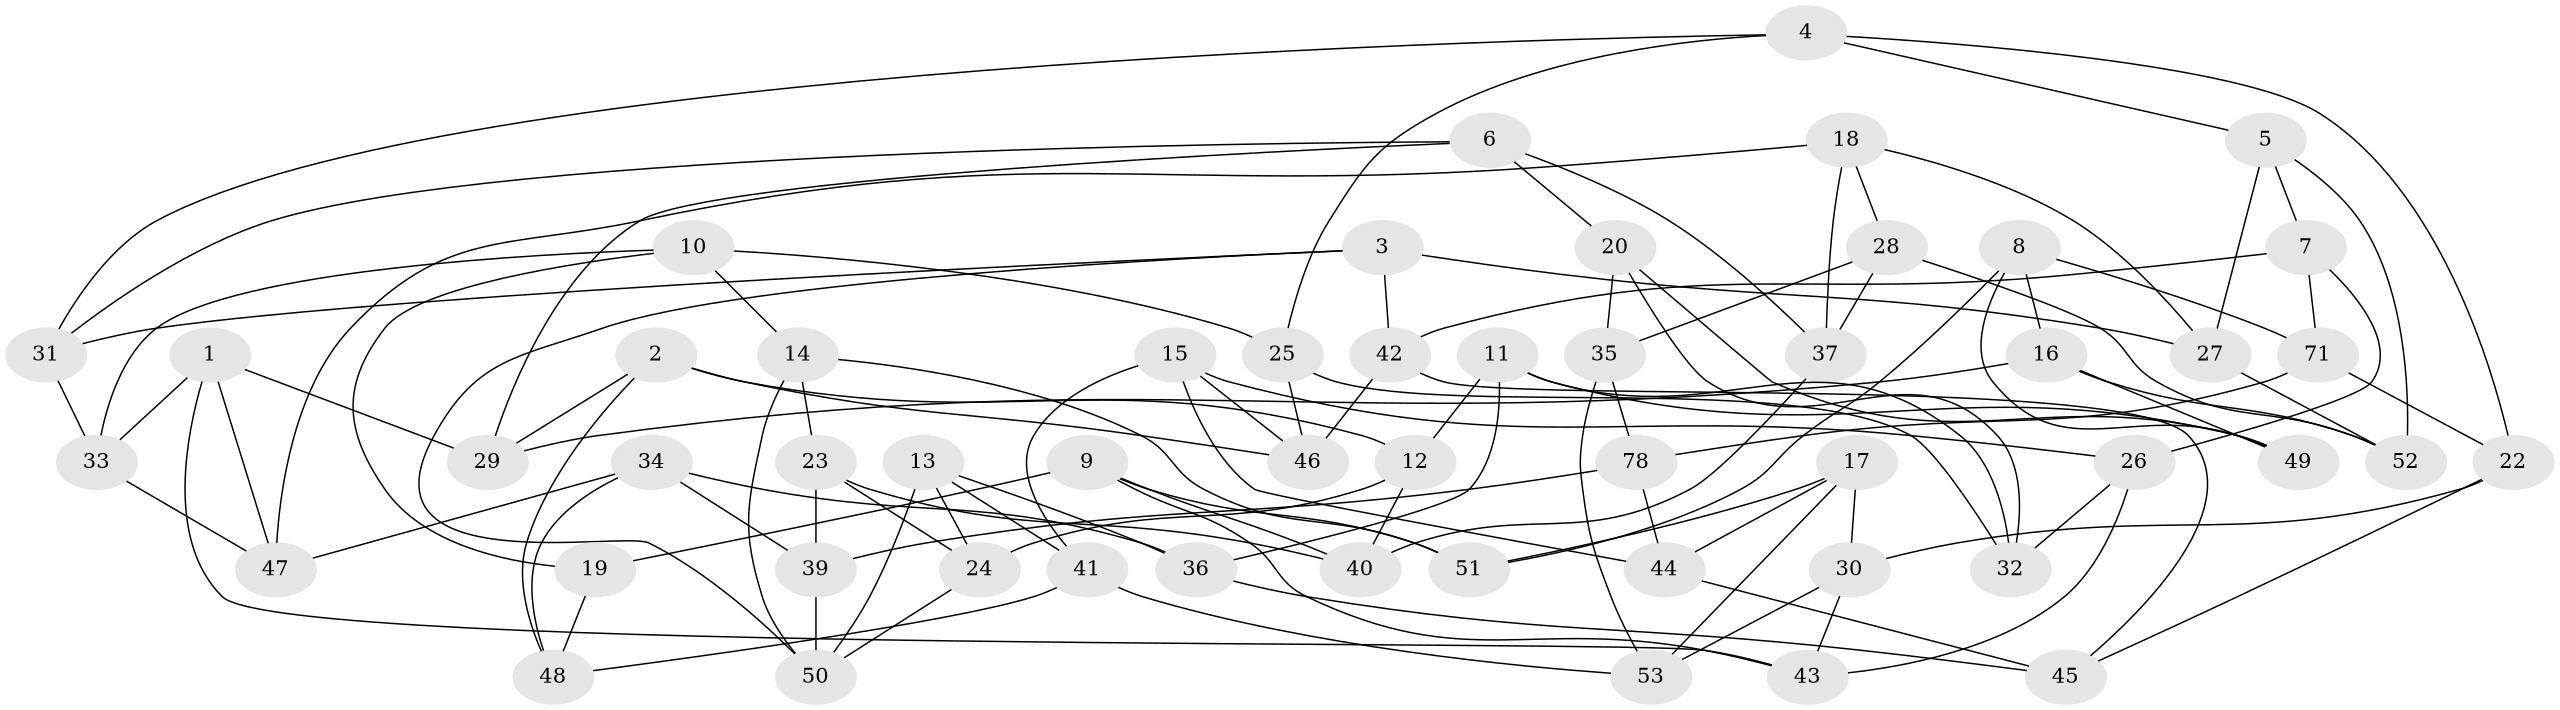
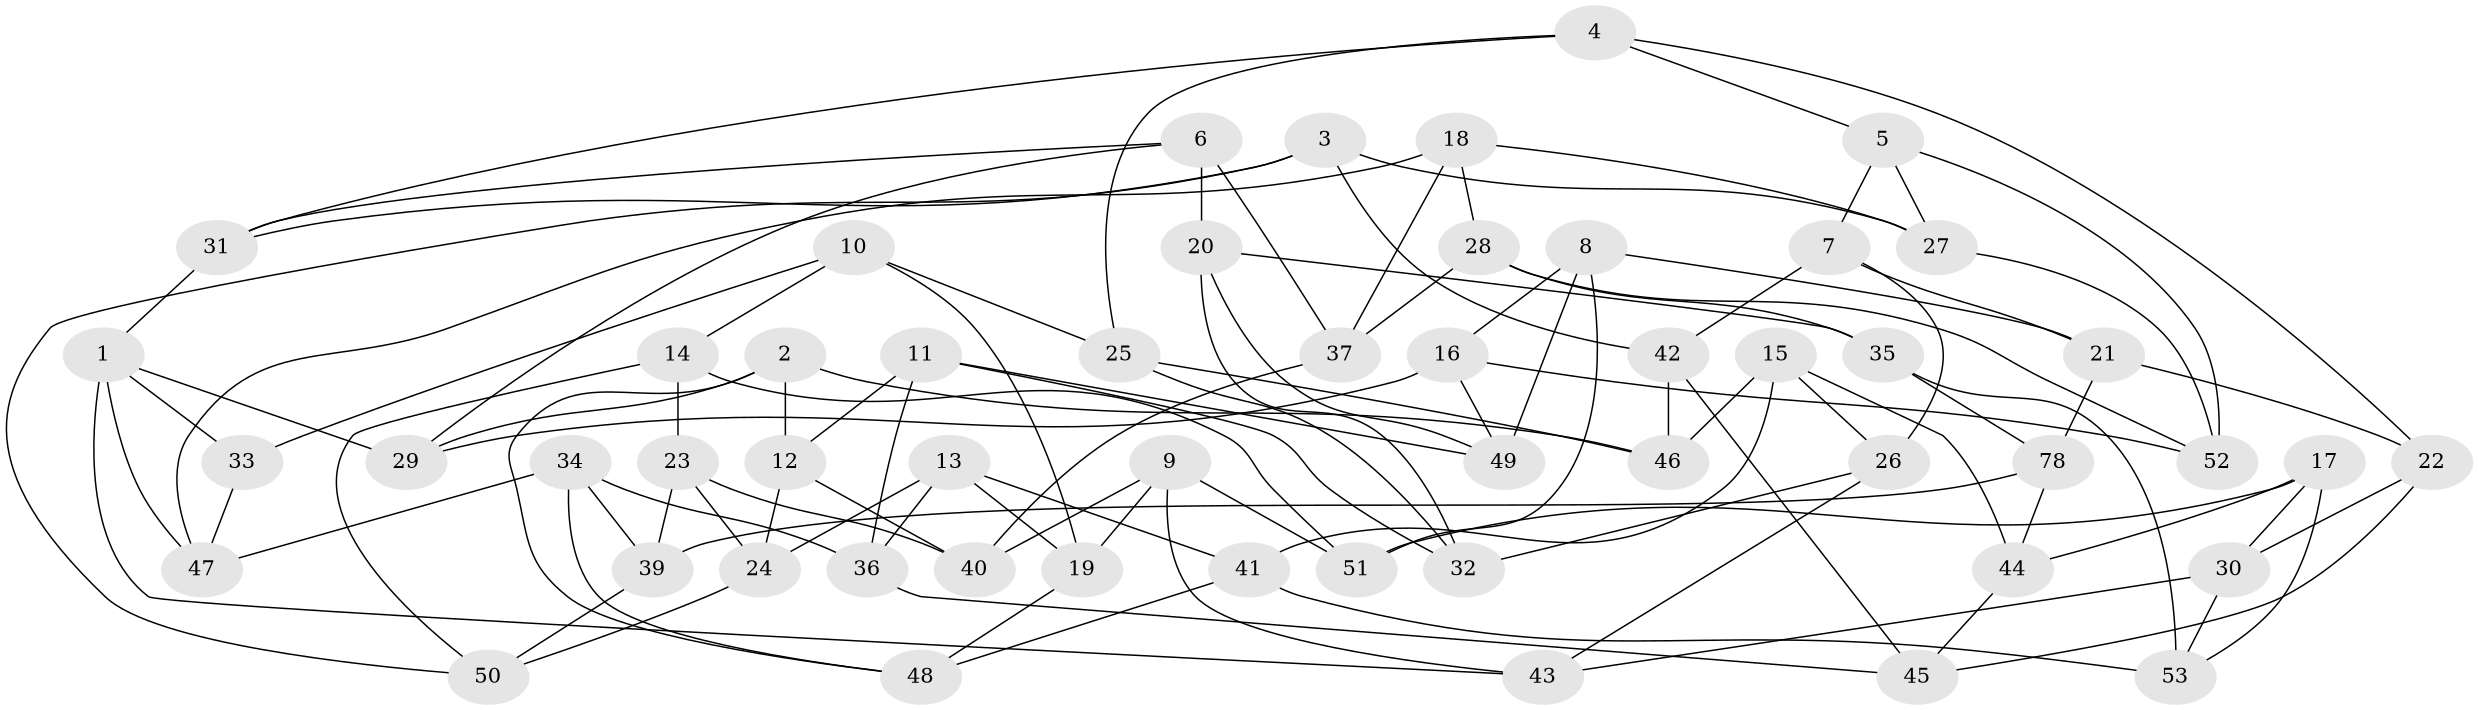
node "71": label "71" -> "21"
edge "31" -- "33": now "31" -- "1"
edge "13" -- "50": now "13" -- "19"
